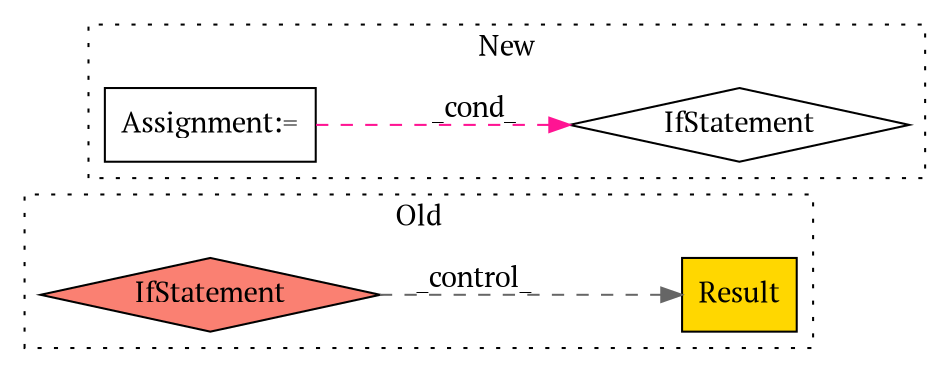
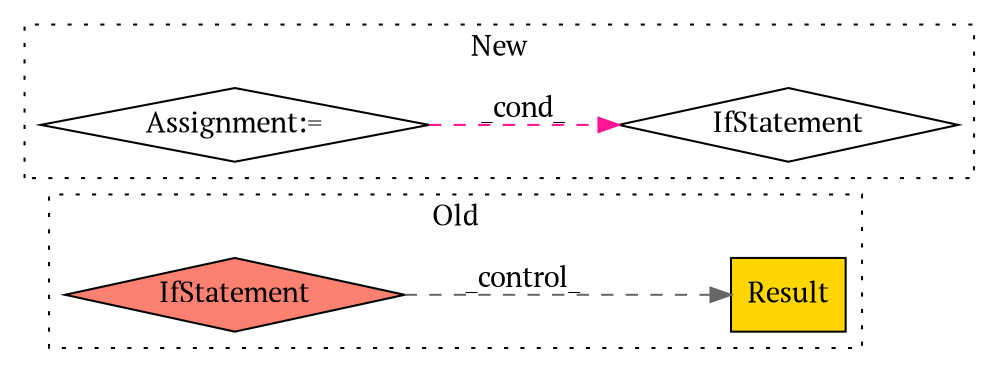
node "Assignment:=": shape box -> diamond
